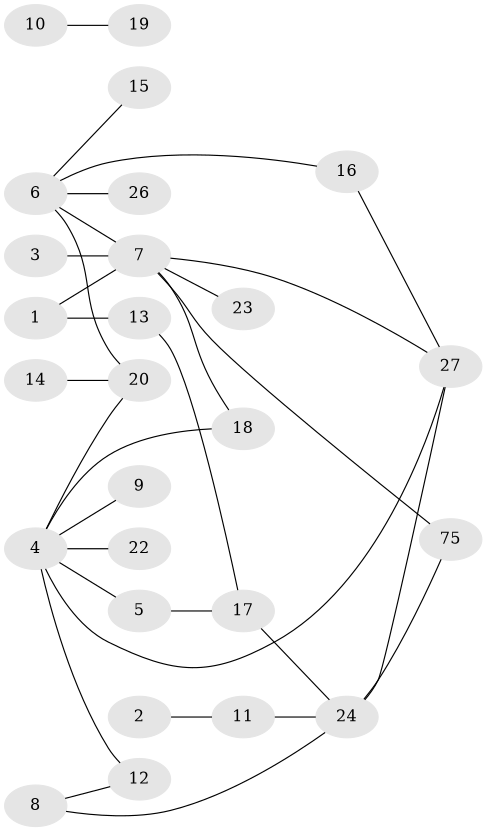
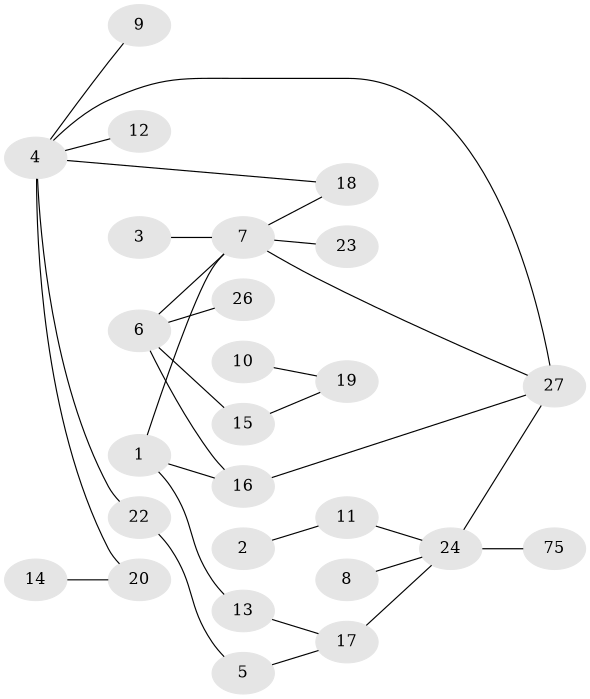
edge "6" -- "20": removed
edge "19" -- "15": added
edge "7" -- "75": removed
edge "1" -- "16": added
edge "4" -- "5": now "22" -- "5"
edge "12" -- "8": removed
